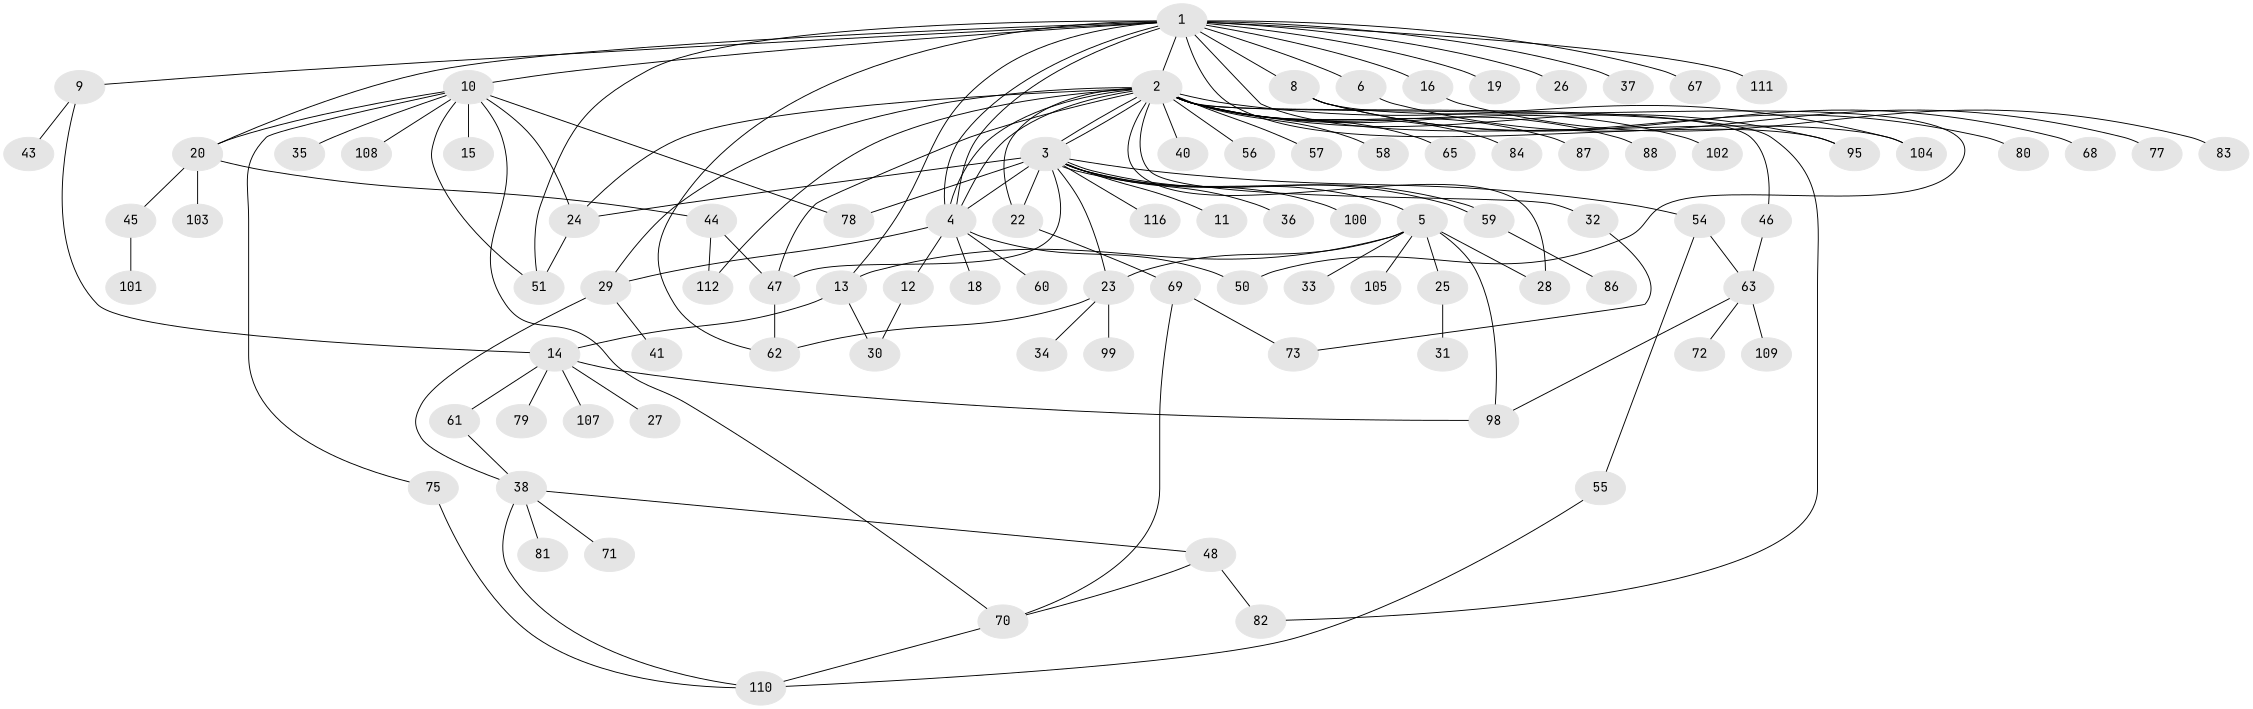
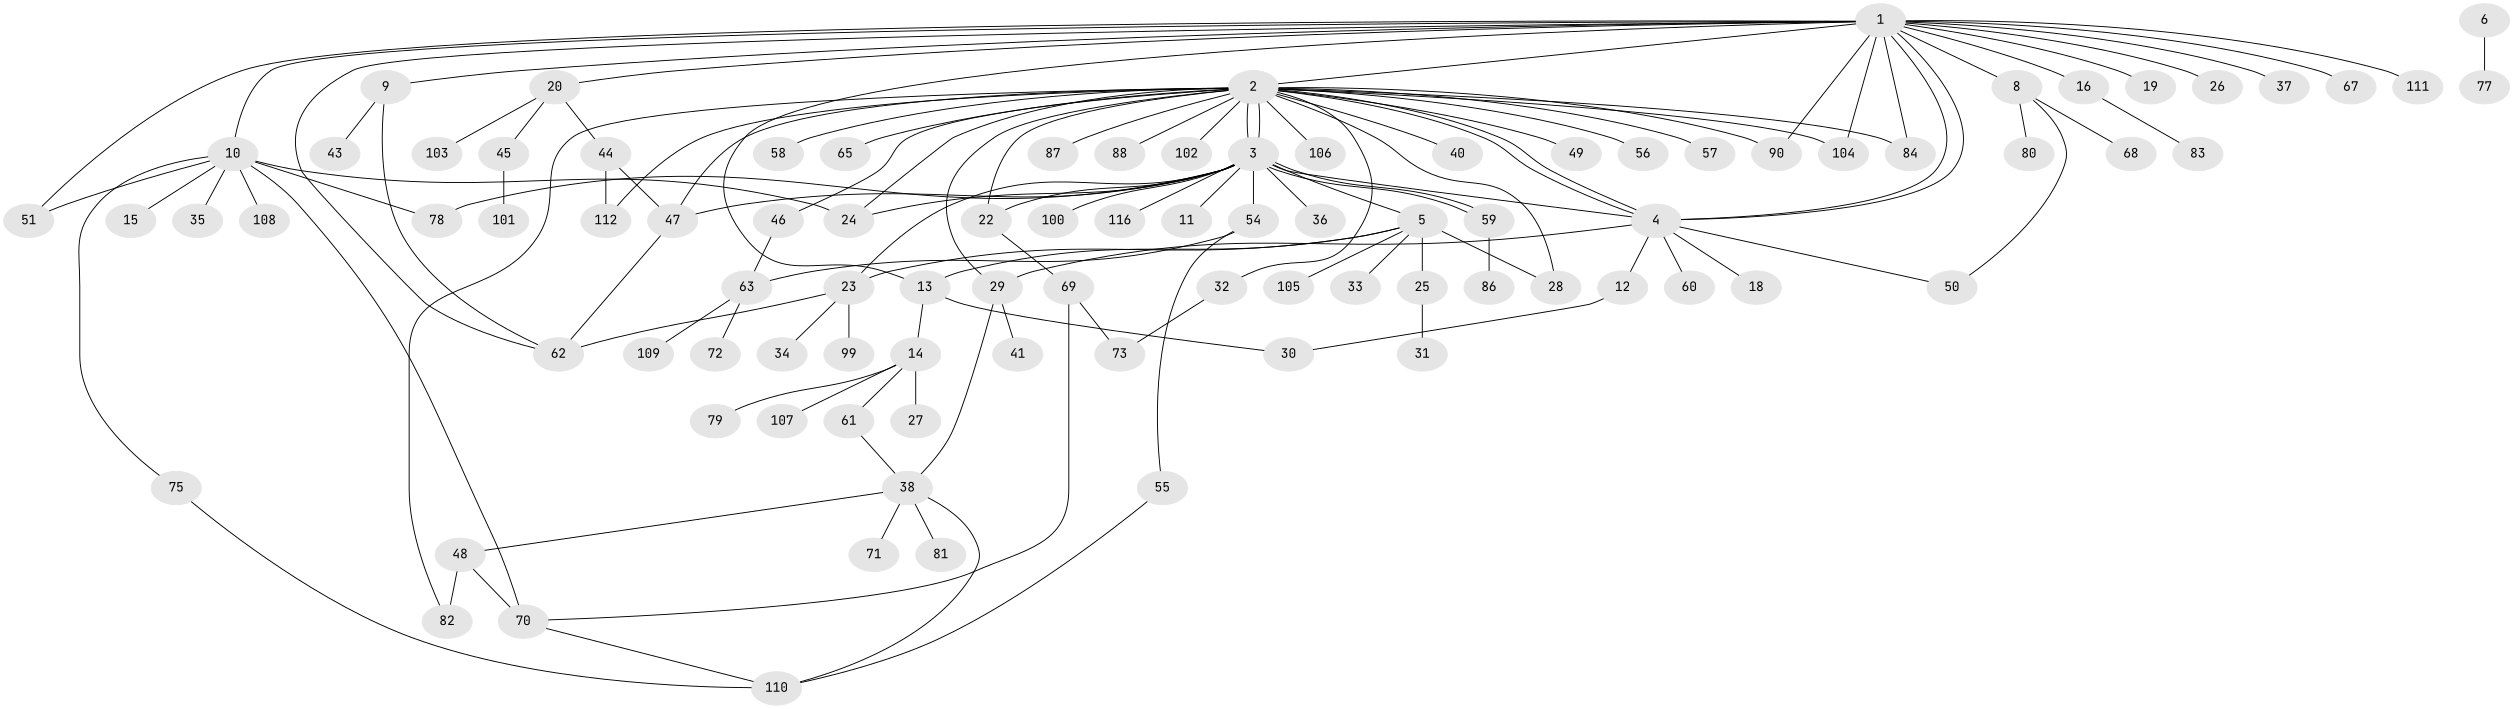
edge "1" -- "6": now "1" -- "84"
edge "10" -- "20": removed
node "106": added
node "49": added
node "95": label "95" -> "90"
edge "24" -- "51": removed
edge "9" -- "14": now "9" -- "62"
node "98": removed
